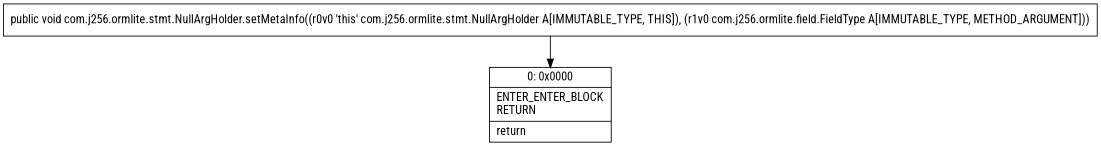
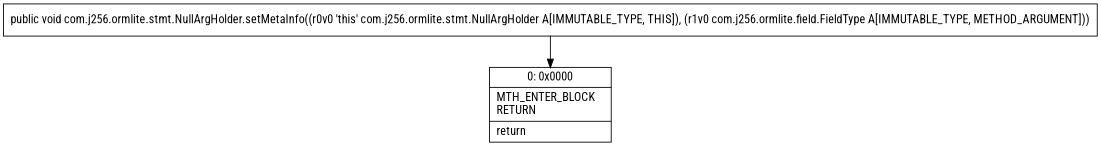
node "0: 0x0000": text "ENTER_ENTER_BLOCK" -> "MTH_ENTER_BLOCK"
